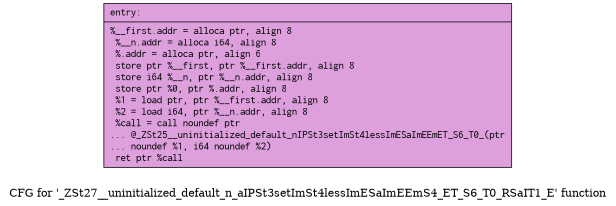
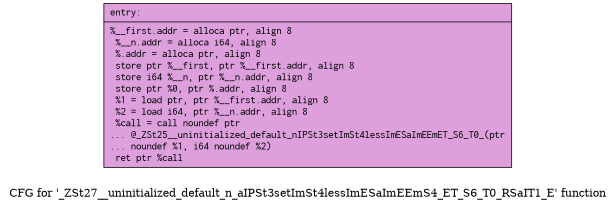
node "entry:": text "%.addr = alloca ptr, align 6" -> "%.addr = alloca ptr, align 8"
